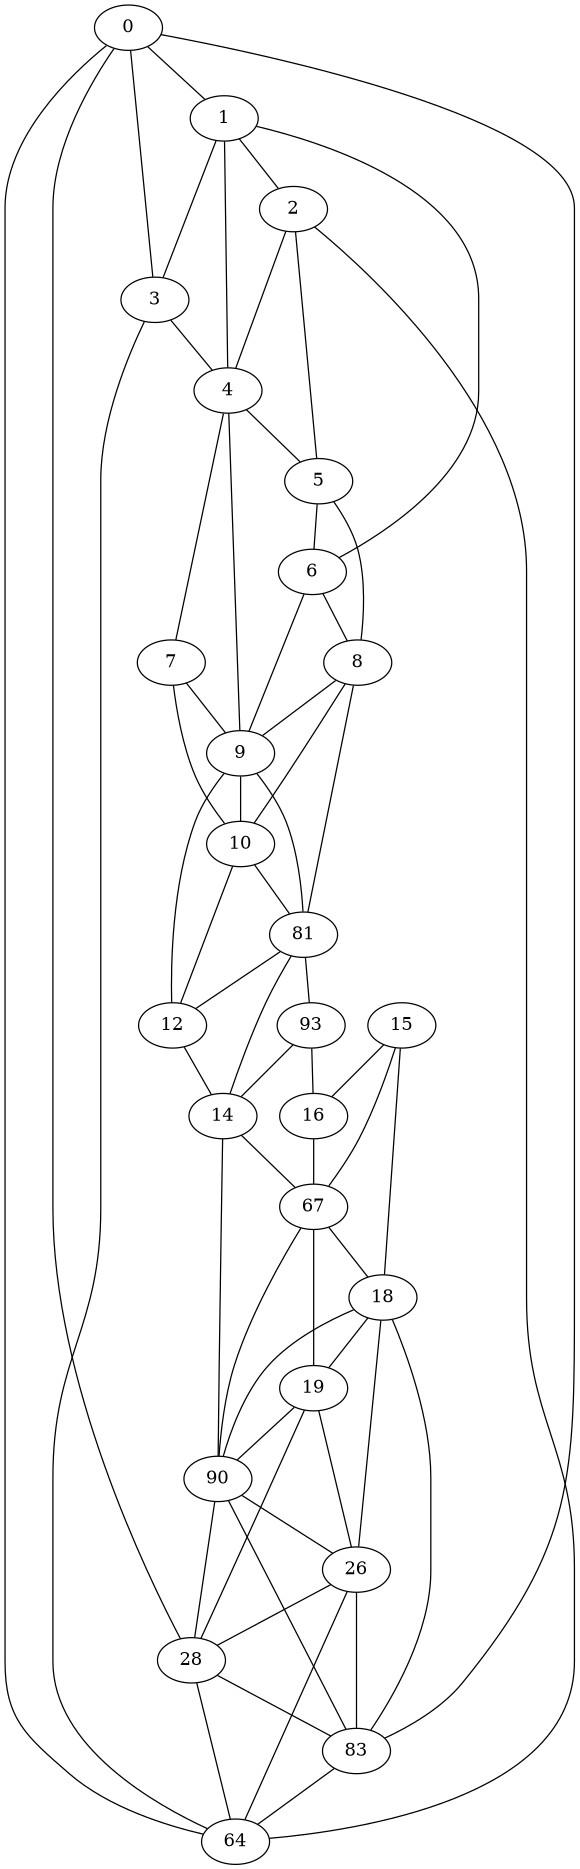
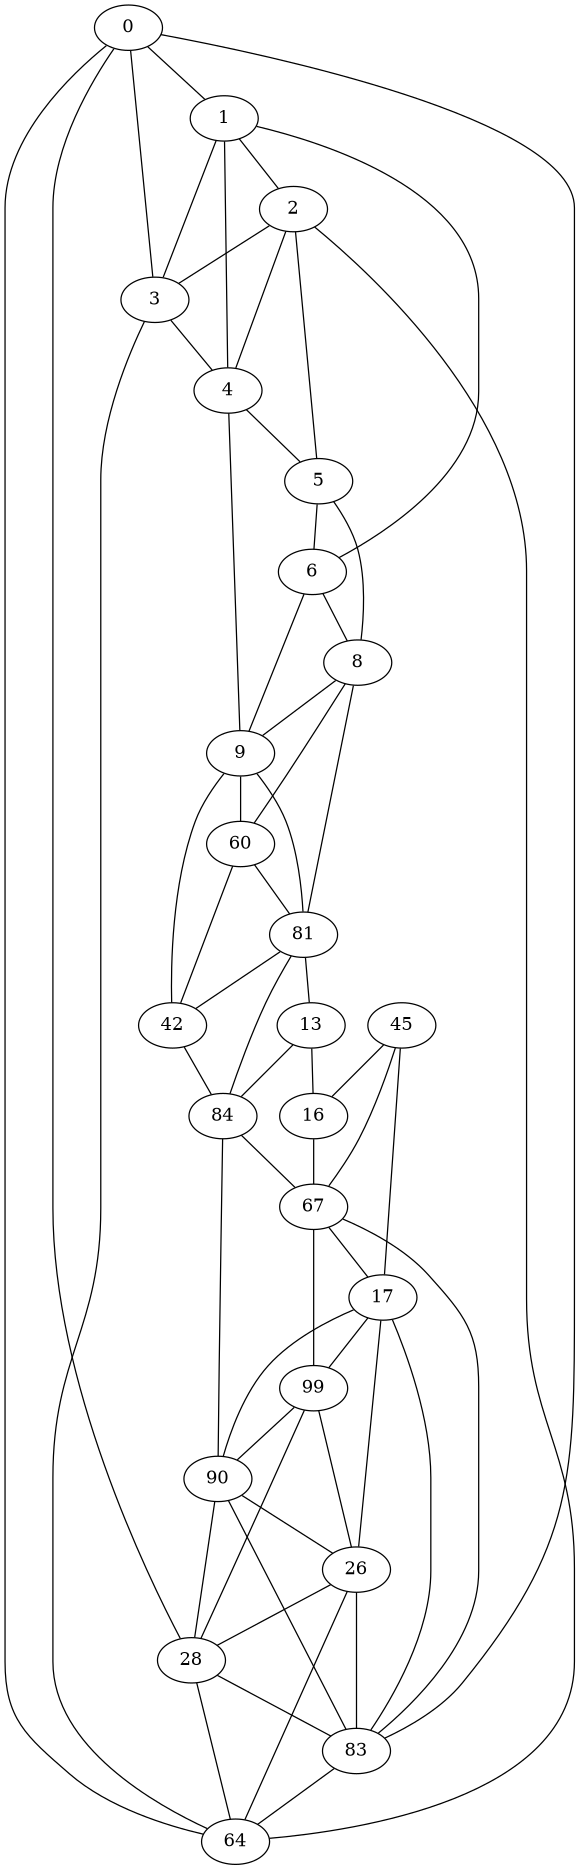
edge "2" -- "3": added
node "7": removed
node "10": label "10" -> "60"
node "12": label "12" -> "42"
node "93": label "93" -> "13"
node "15": label "15" -> "45"
node "14": label "14" -> "84"
node "18": label "18" -> "17"
edge "67" -- "90": now "67" -- "83"
node "19": label "19" -> "99"
